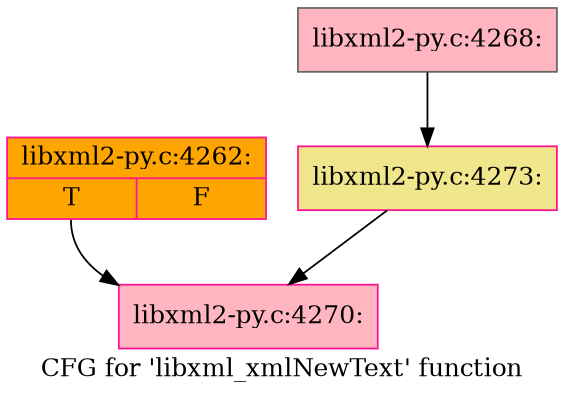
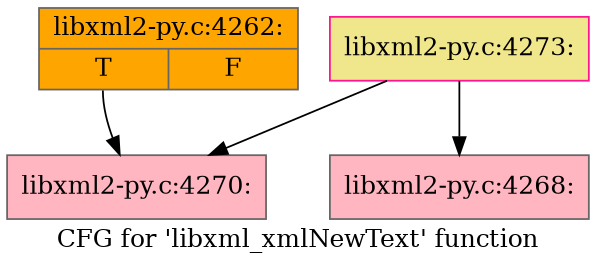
edge "libxml2-py.c:4268:" -> "libxml2-py.c:4273:": reversed
node "libxml2-py.c:4262:": color deeppink -> gray40
node "libxml2-py.c:4270:": color deeppink -> gray40
